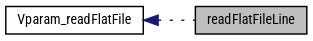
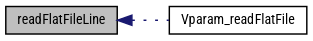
edge "readFlatFileLine" -> "Vparam_readFlatFile": reversed
